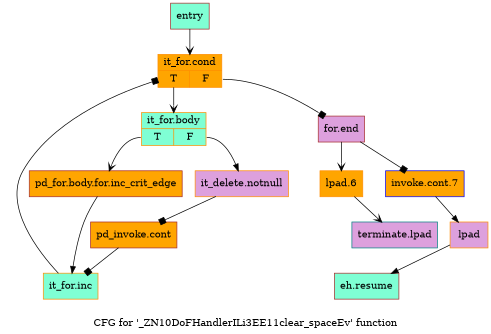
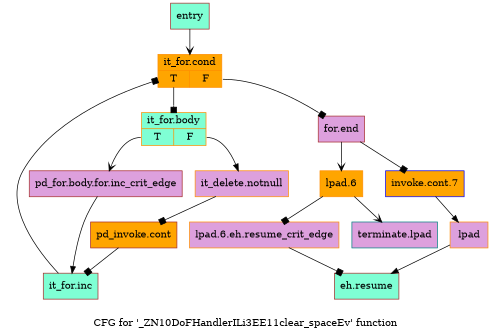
edge "it_for.cond" -> "it_for.body": arrowhead vee -> box
node "pd_for.body.for.inc_crit_edge": fillcolor orange -> plum
node "lpad.6.eh.resume_crit_edge": added
node "it_for.inc": color darkorange -> brown
